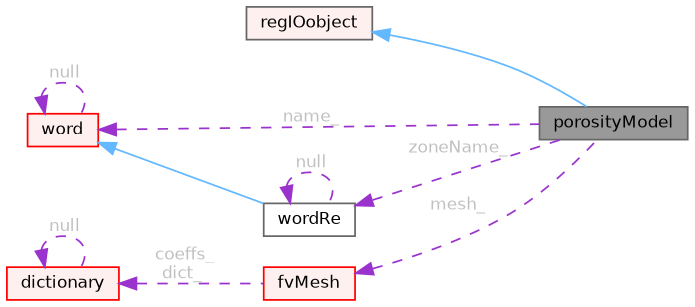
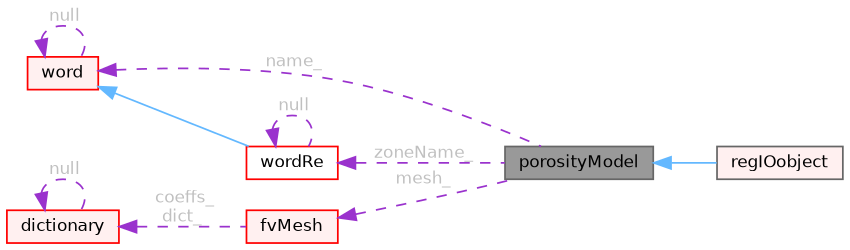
edge "porosityModel" -> "regIOobject": reversed
node "wordRe": color gray40 -> red
